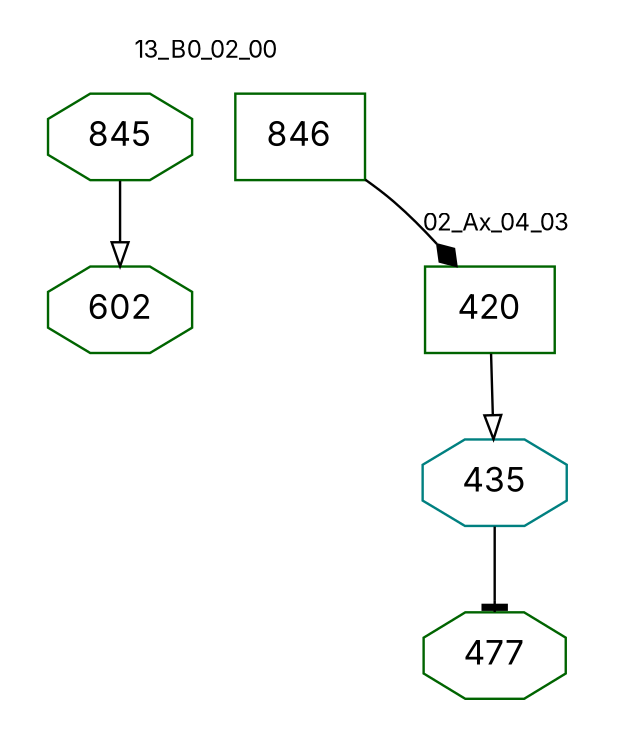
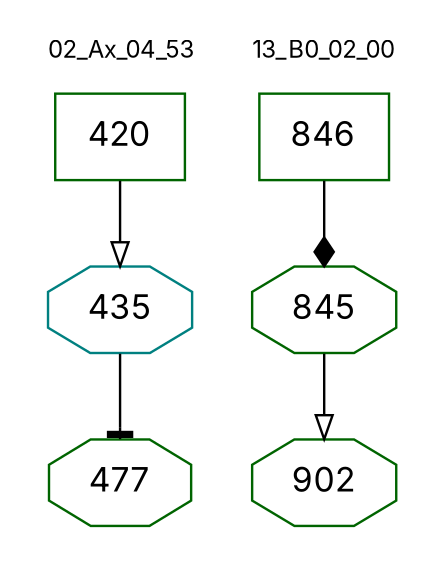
edge "846" -> "420": now "846" -> "845"
cluster "02_Ax_04_03": label "02_Ax_04_03" -> "02_Ax_04_53"
node "602": label "602" -> "902"
